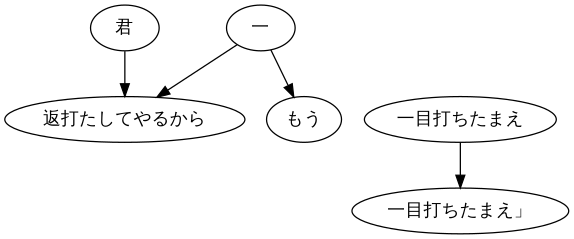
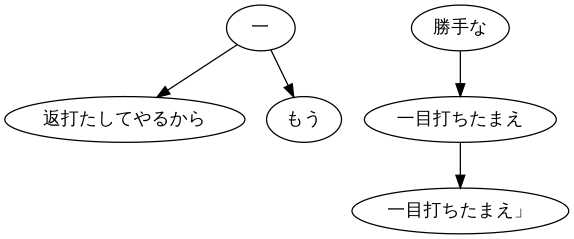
node "君": removed
node "勝手な": added
